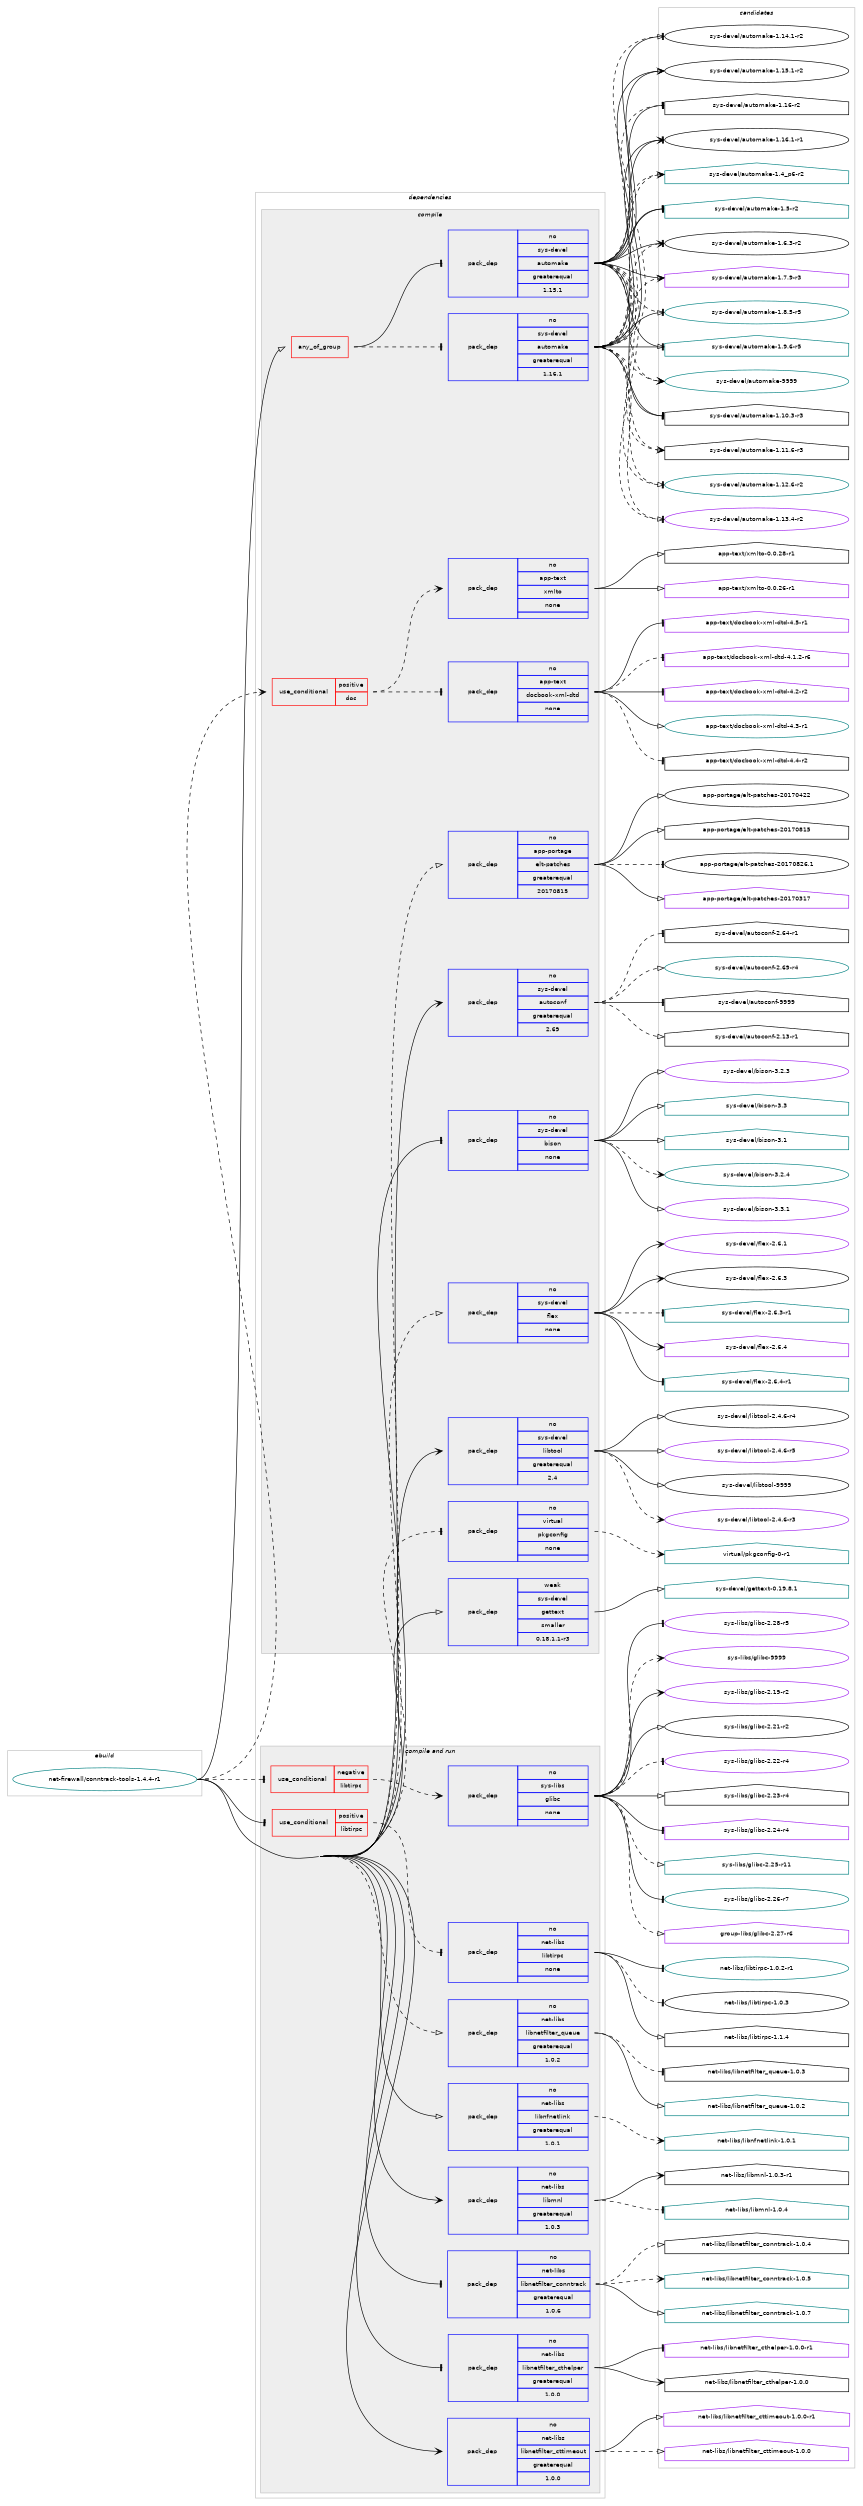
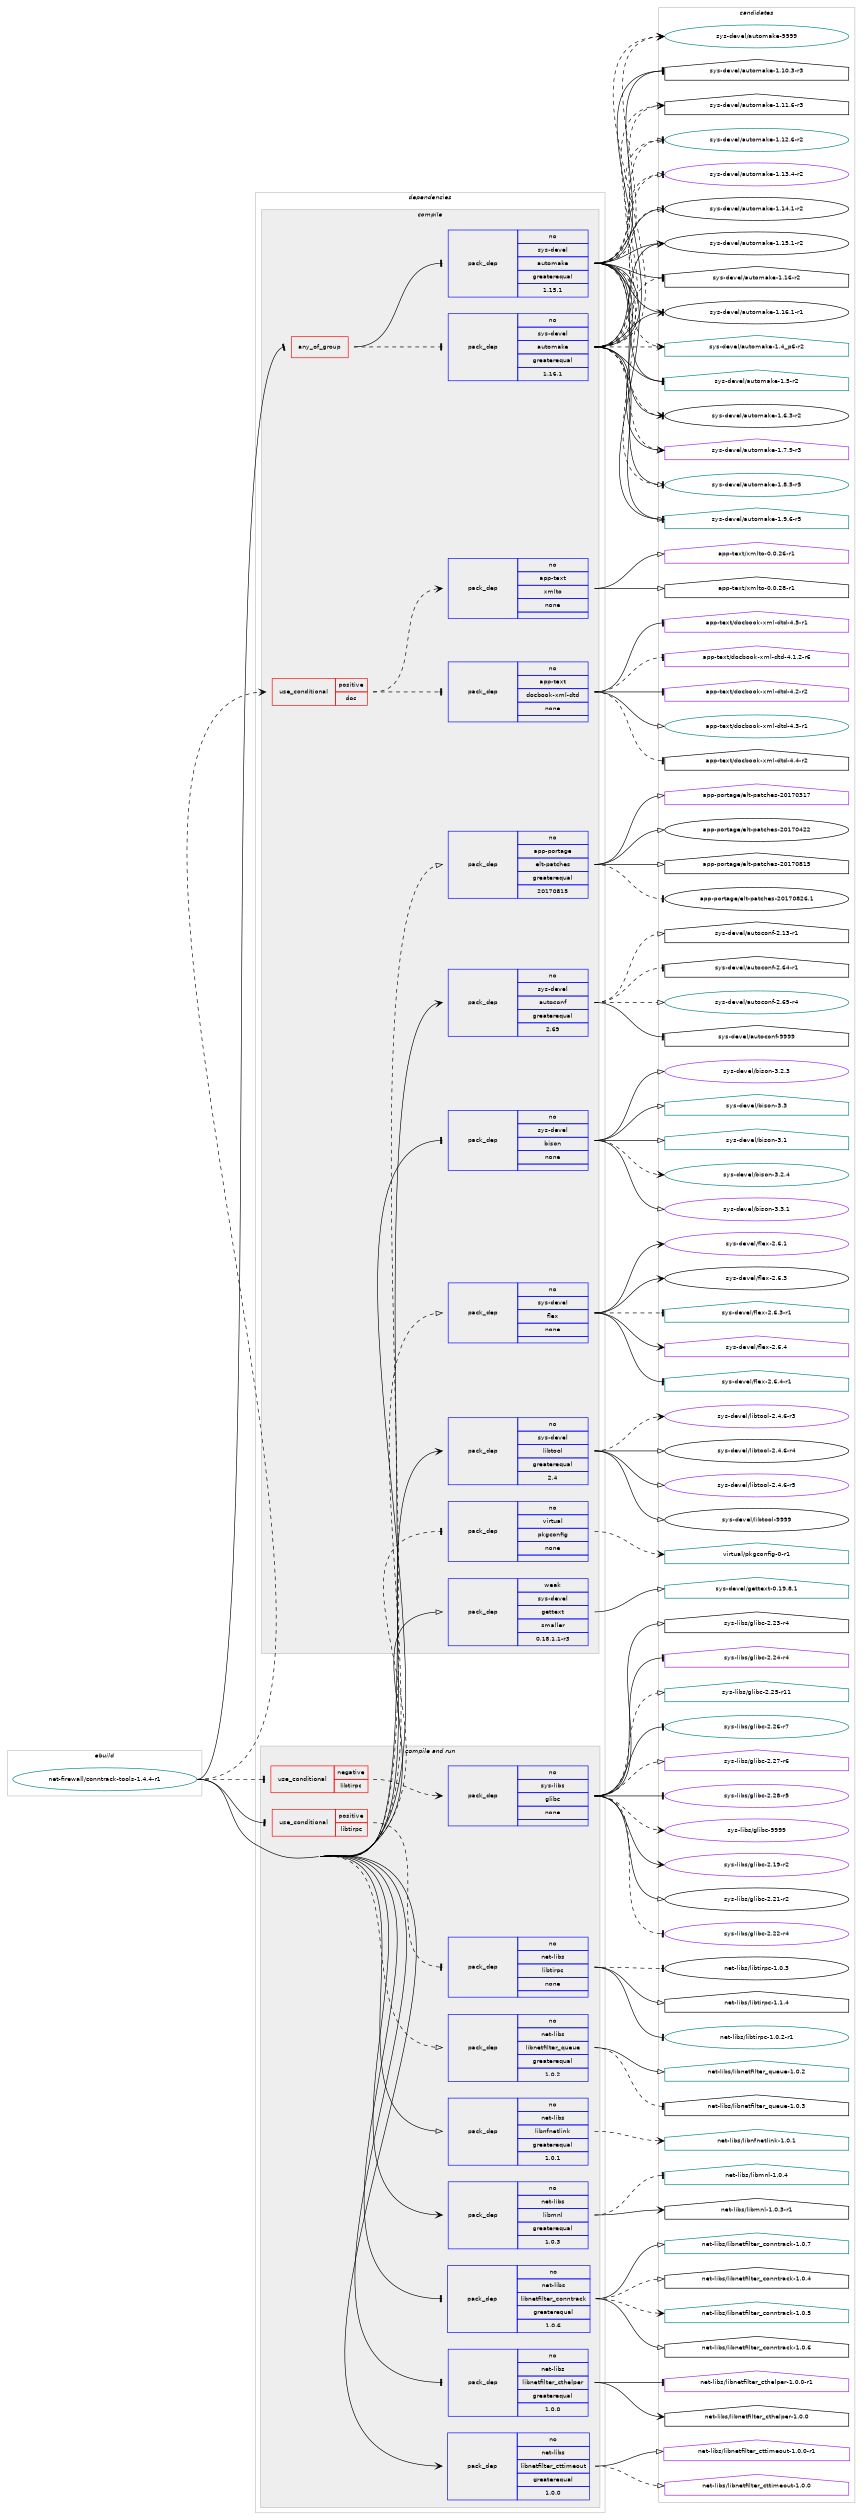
edge "net-firewall/conntrack-tools-1.4.4-r1" -> "any_of_group": arrowhead onormal -> tee
node "group-libs/glibc-2.27-r6": label "group-libs/glibc-2.27-r6" -> "sys-libs/glibc-2.27-r6"
node "net-libs/libnetfilter_conntrack-1.0.6": added
